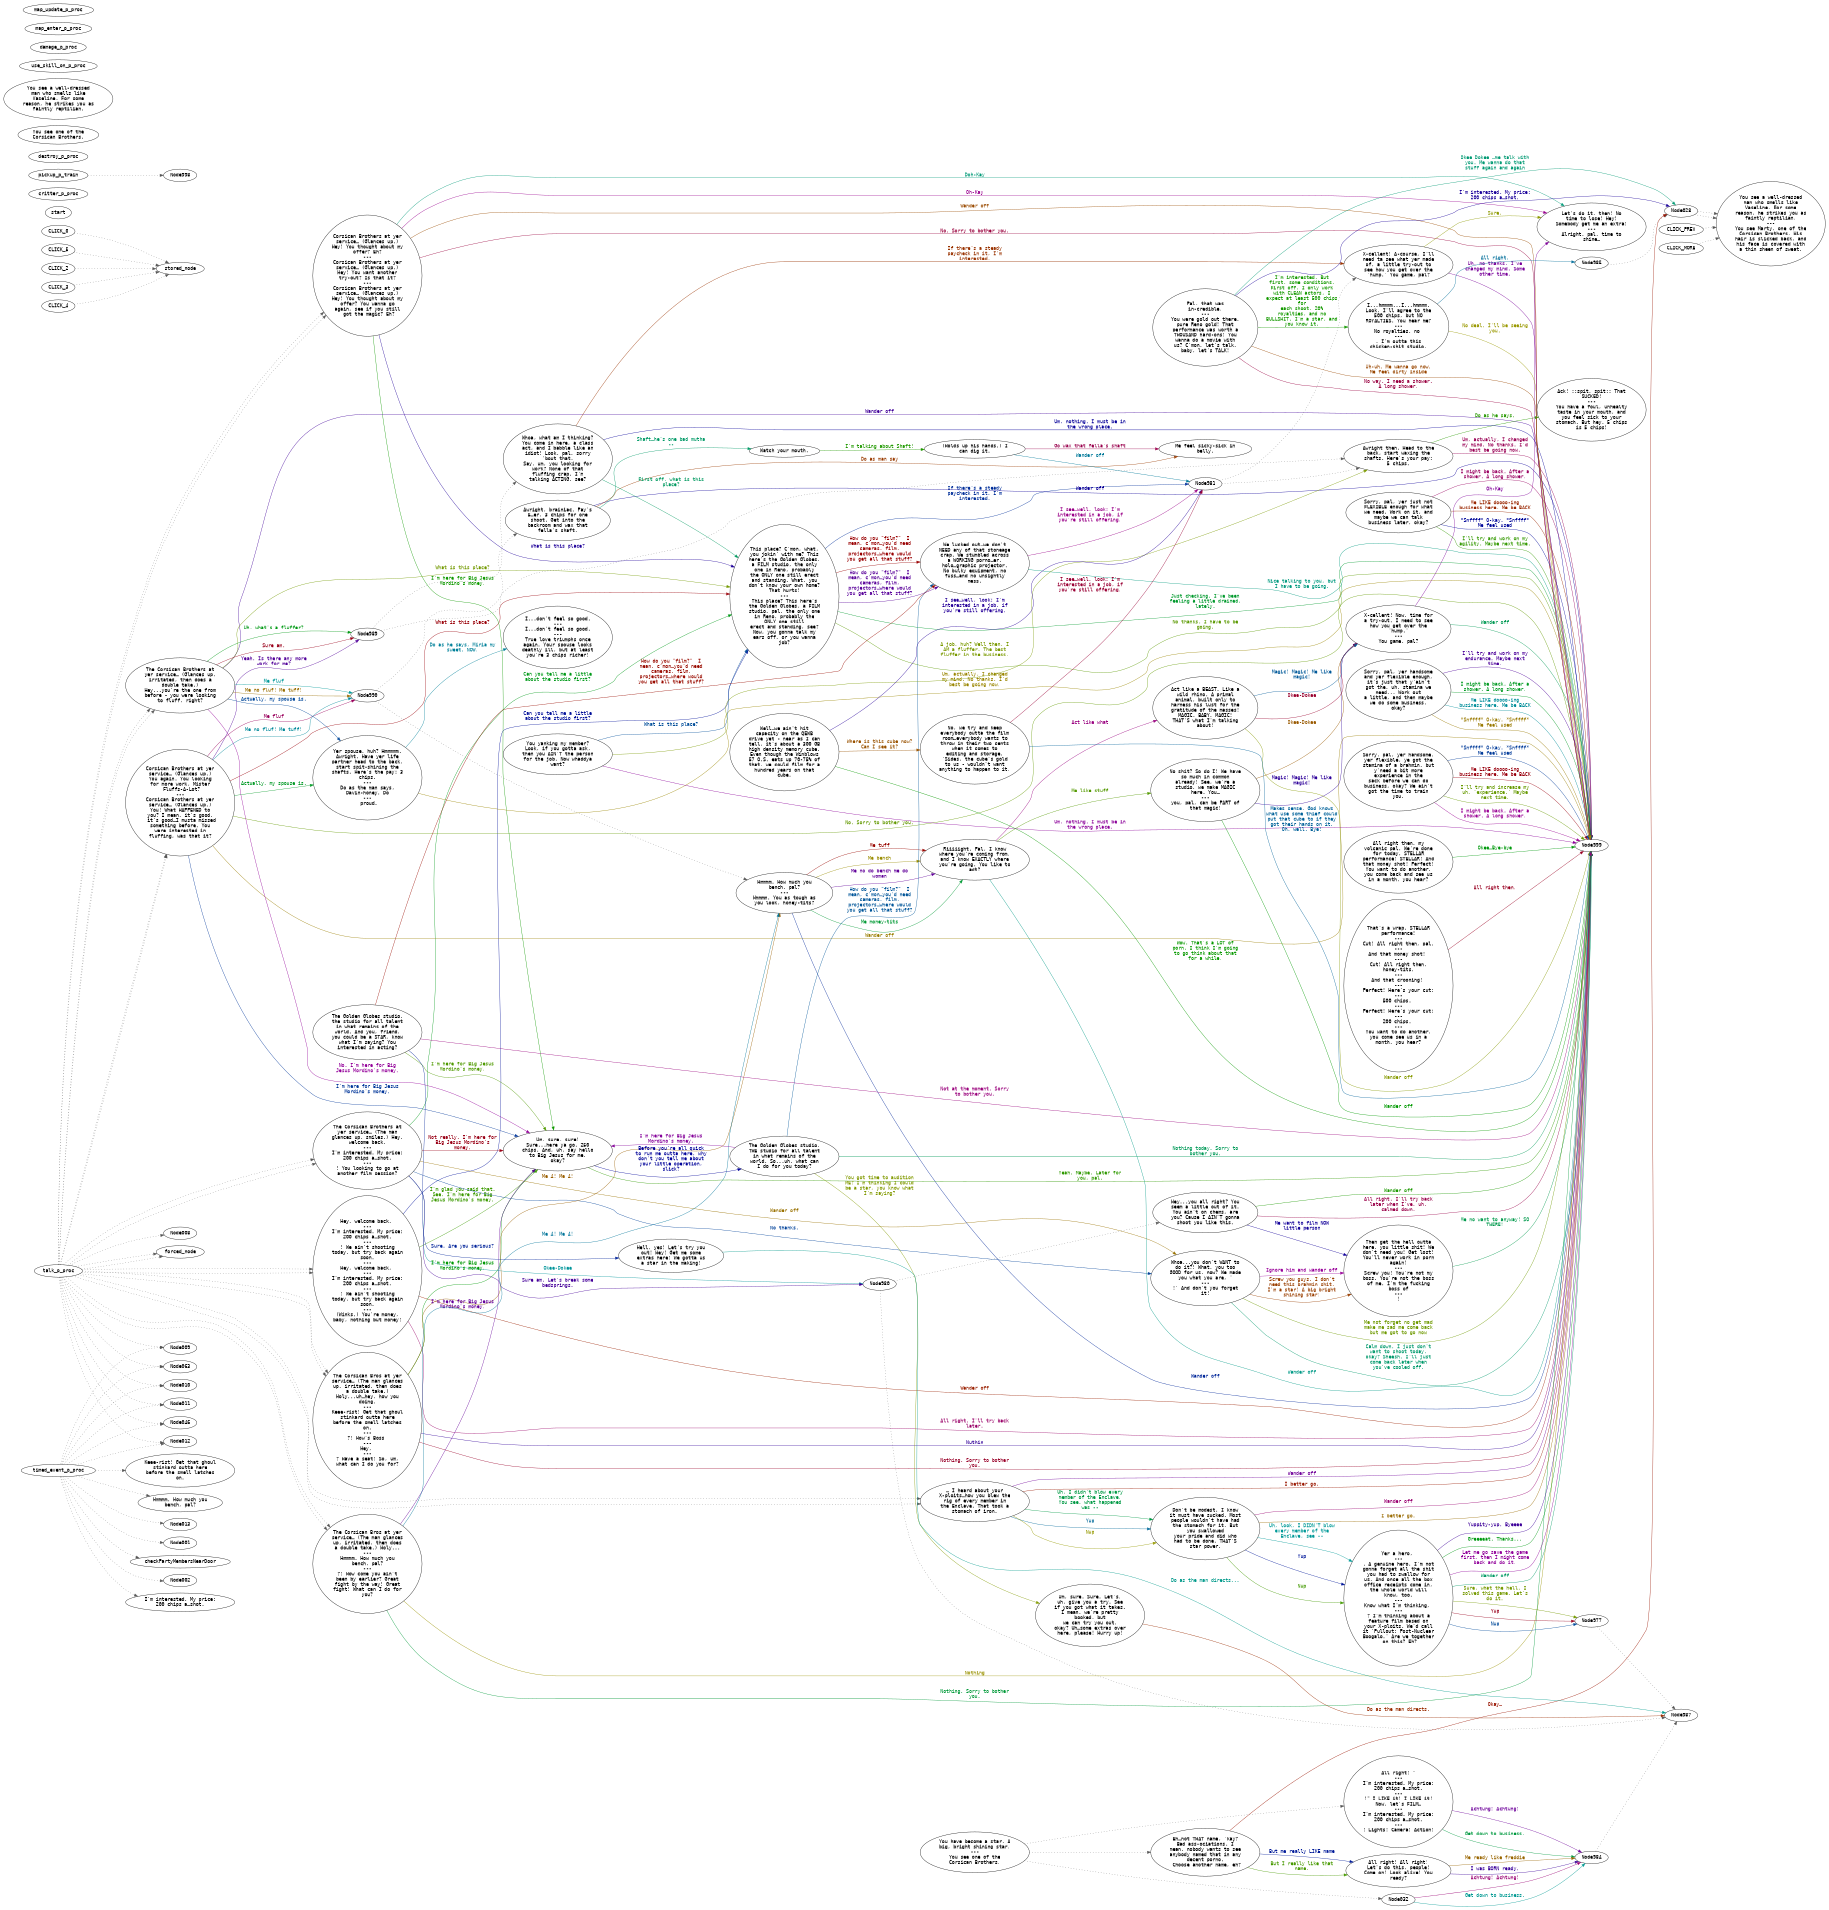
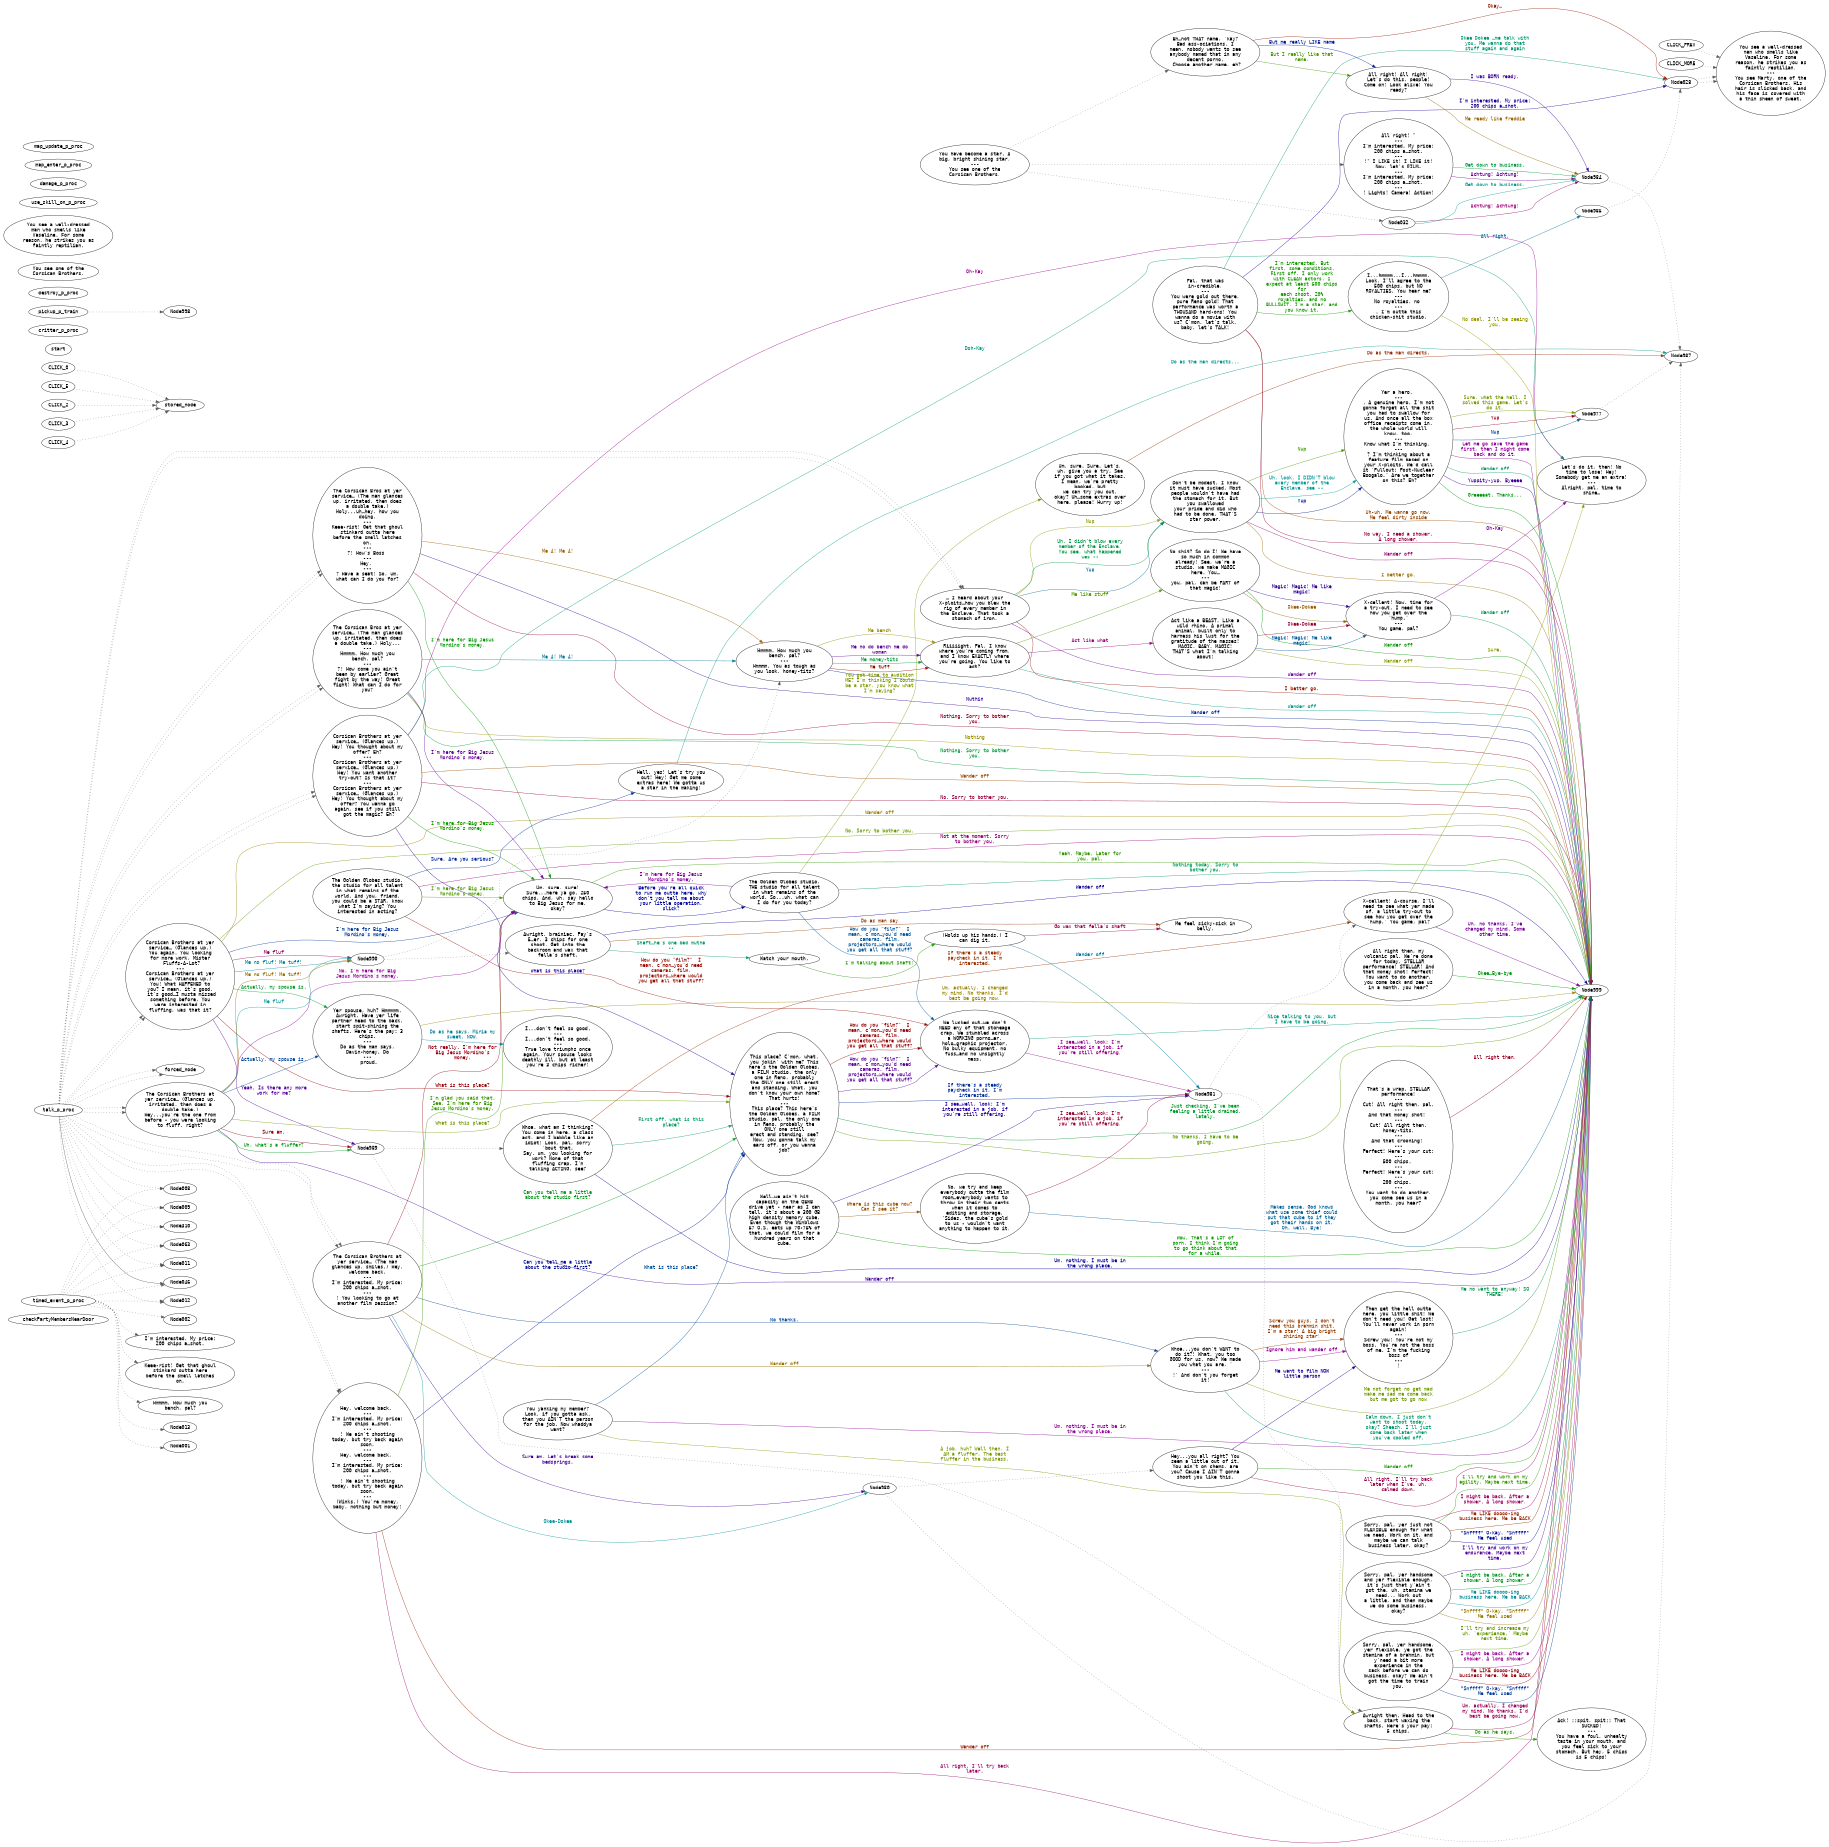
edge "talk_p_proc" -> "Node046": style dotted -> solid
node "Node010": label "Node010" -> "Node310"
edge "timed_event_p_proc" -> "checkPartyMembersNearDoor": now "timed_event_p_proc" -> "Node008"
